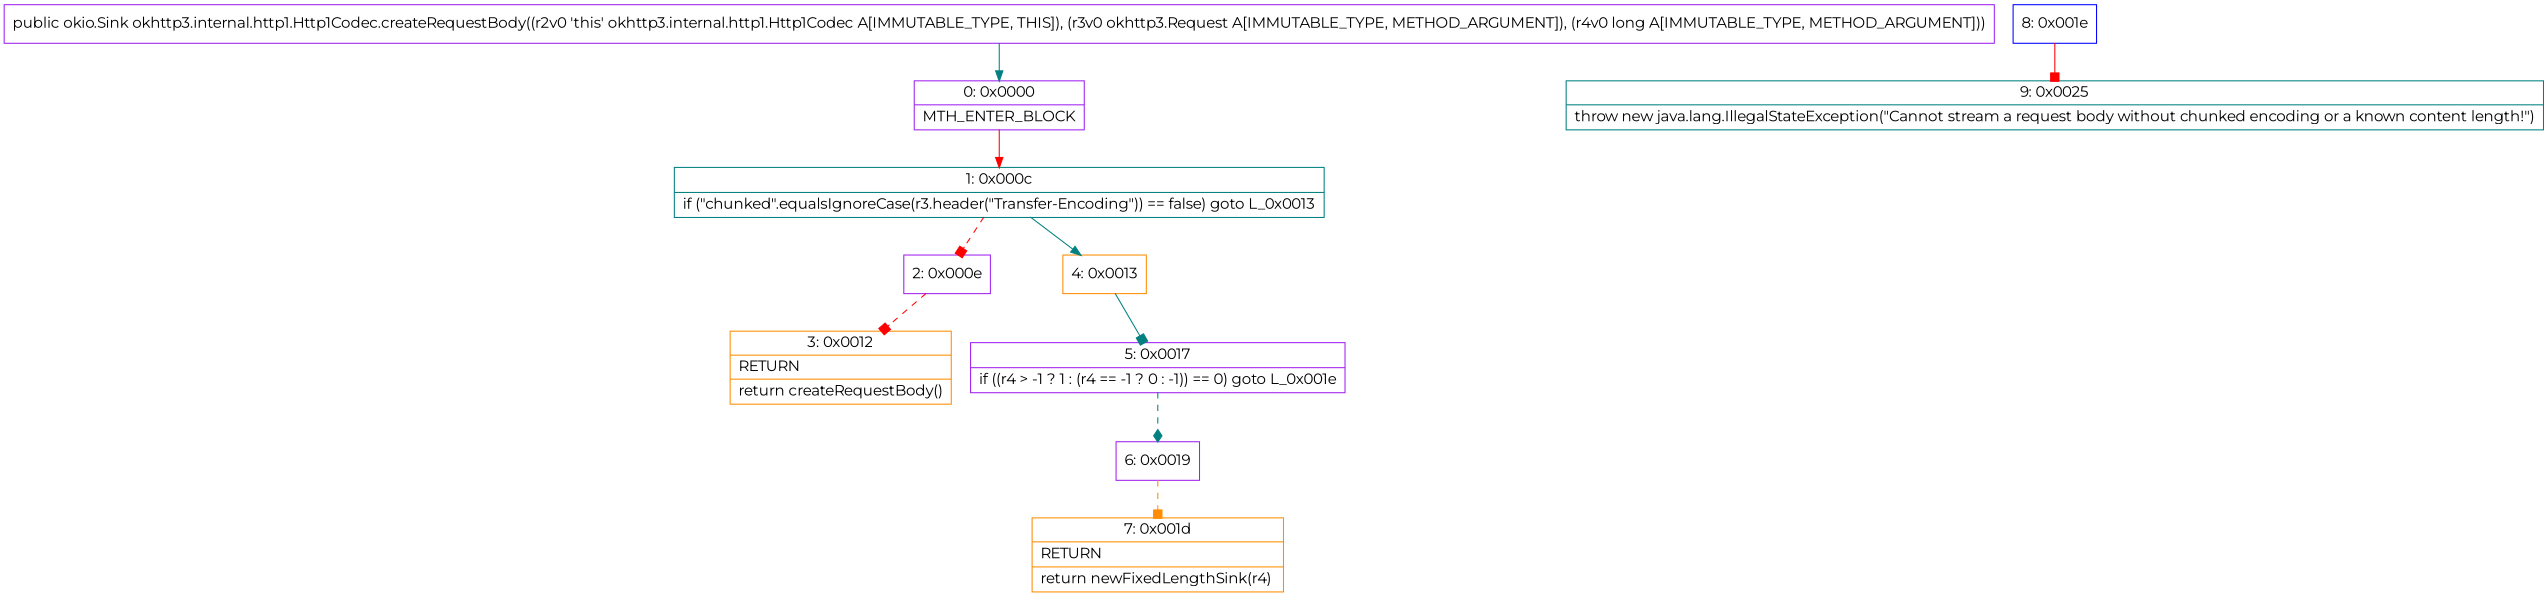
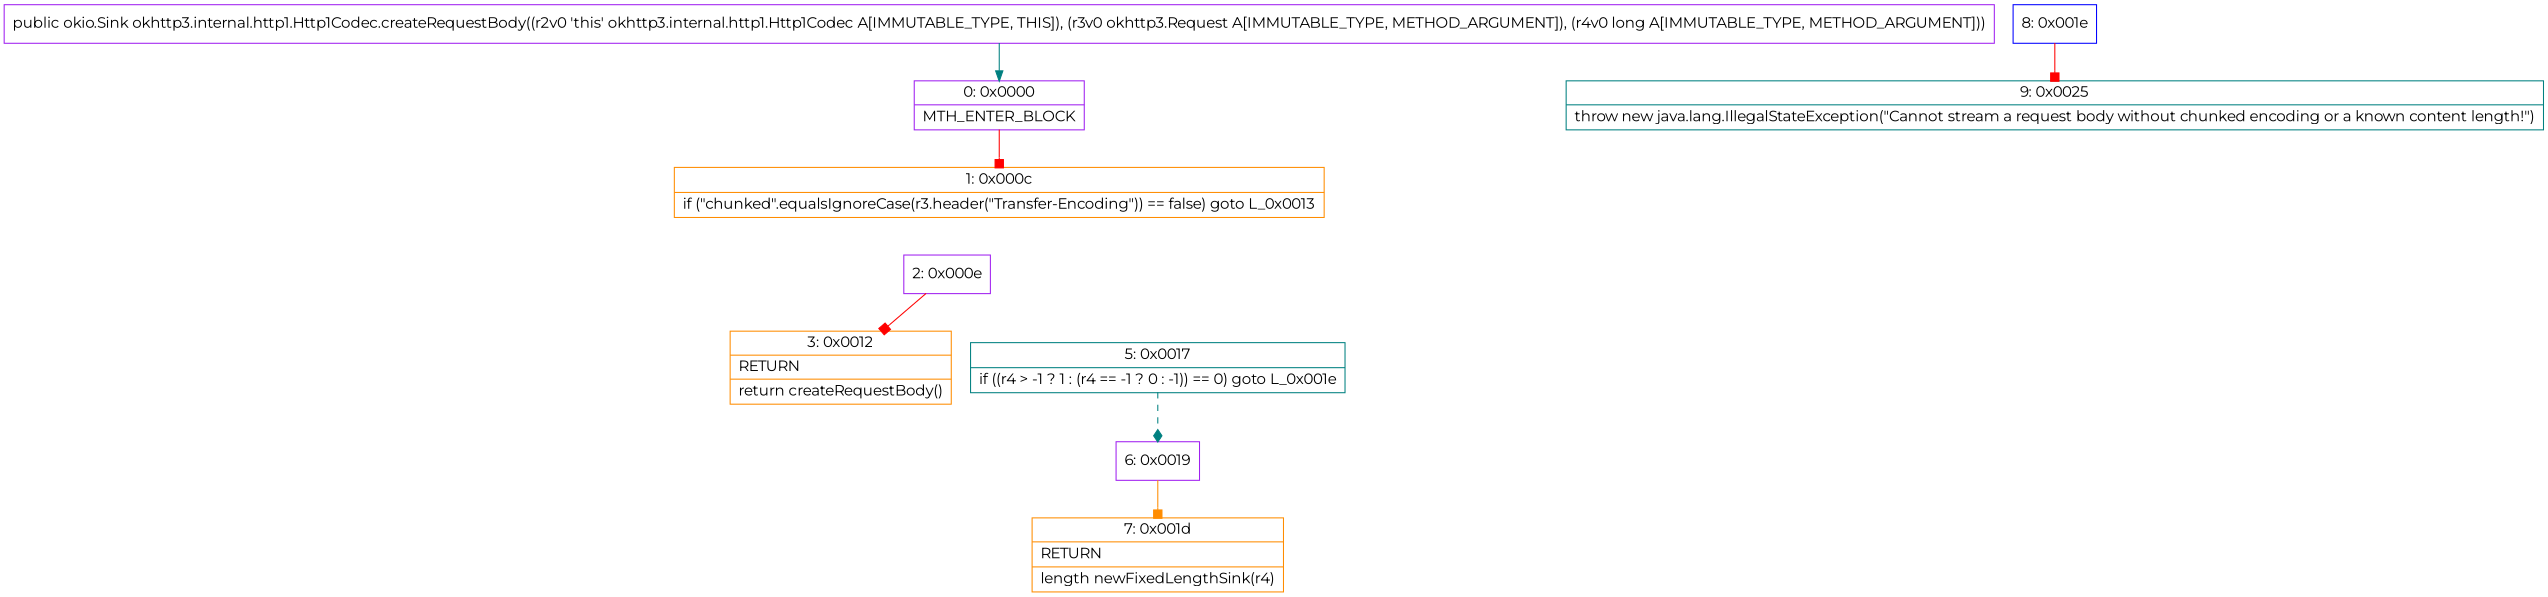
edge "0: 0x0000" -> "1: 0x000c": arrowhead normal -> box
node "1: 0x000c": color teal -> darkorange
edge "1: 0x000c" -> "2: 0x000e": removed
node "4: 0x0013": removed
edge "2: 0x000e" -> "3: 0x0012": style dashed -> solid
node "5: 0x0017": color purple -> teal
edge "6: 0x0019" -> "7: 0x001d": style dashed -> solid
node "7: 0x001d": text "return newFixedLengthSink(r4)" -> "length newFixedLengthSink(r4)"
